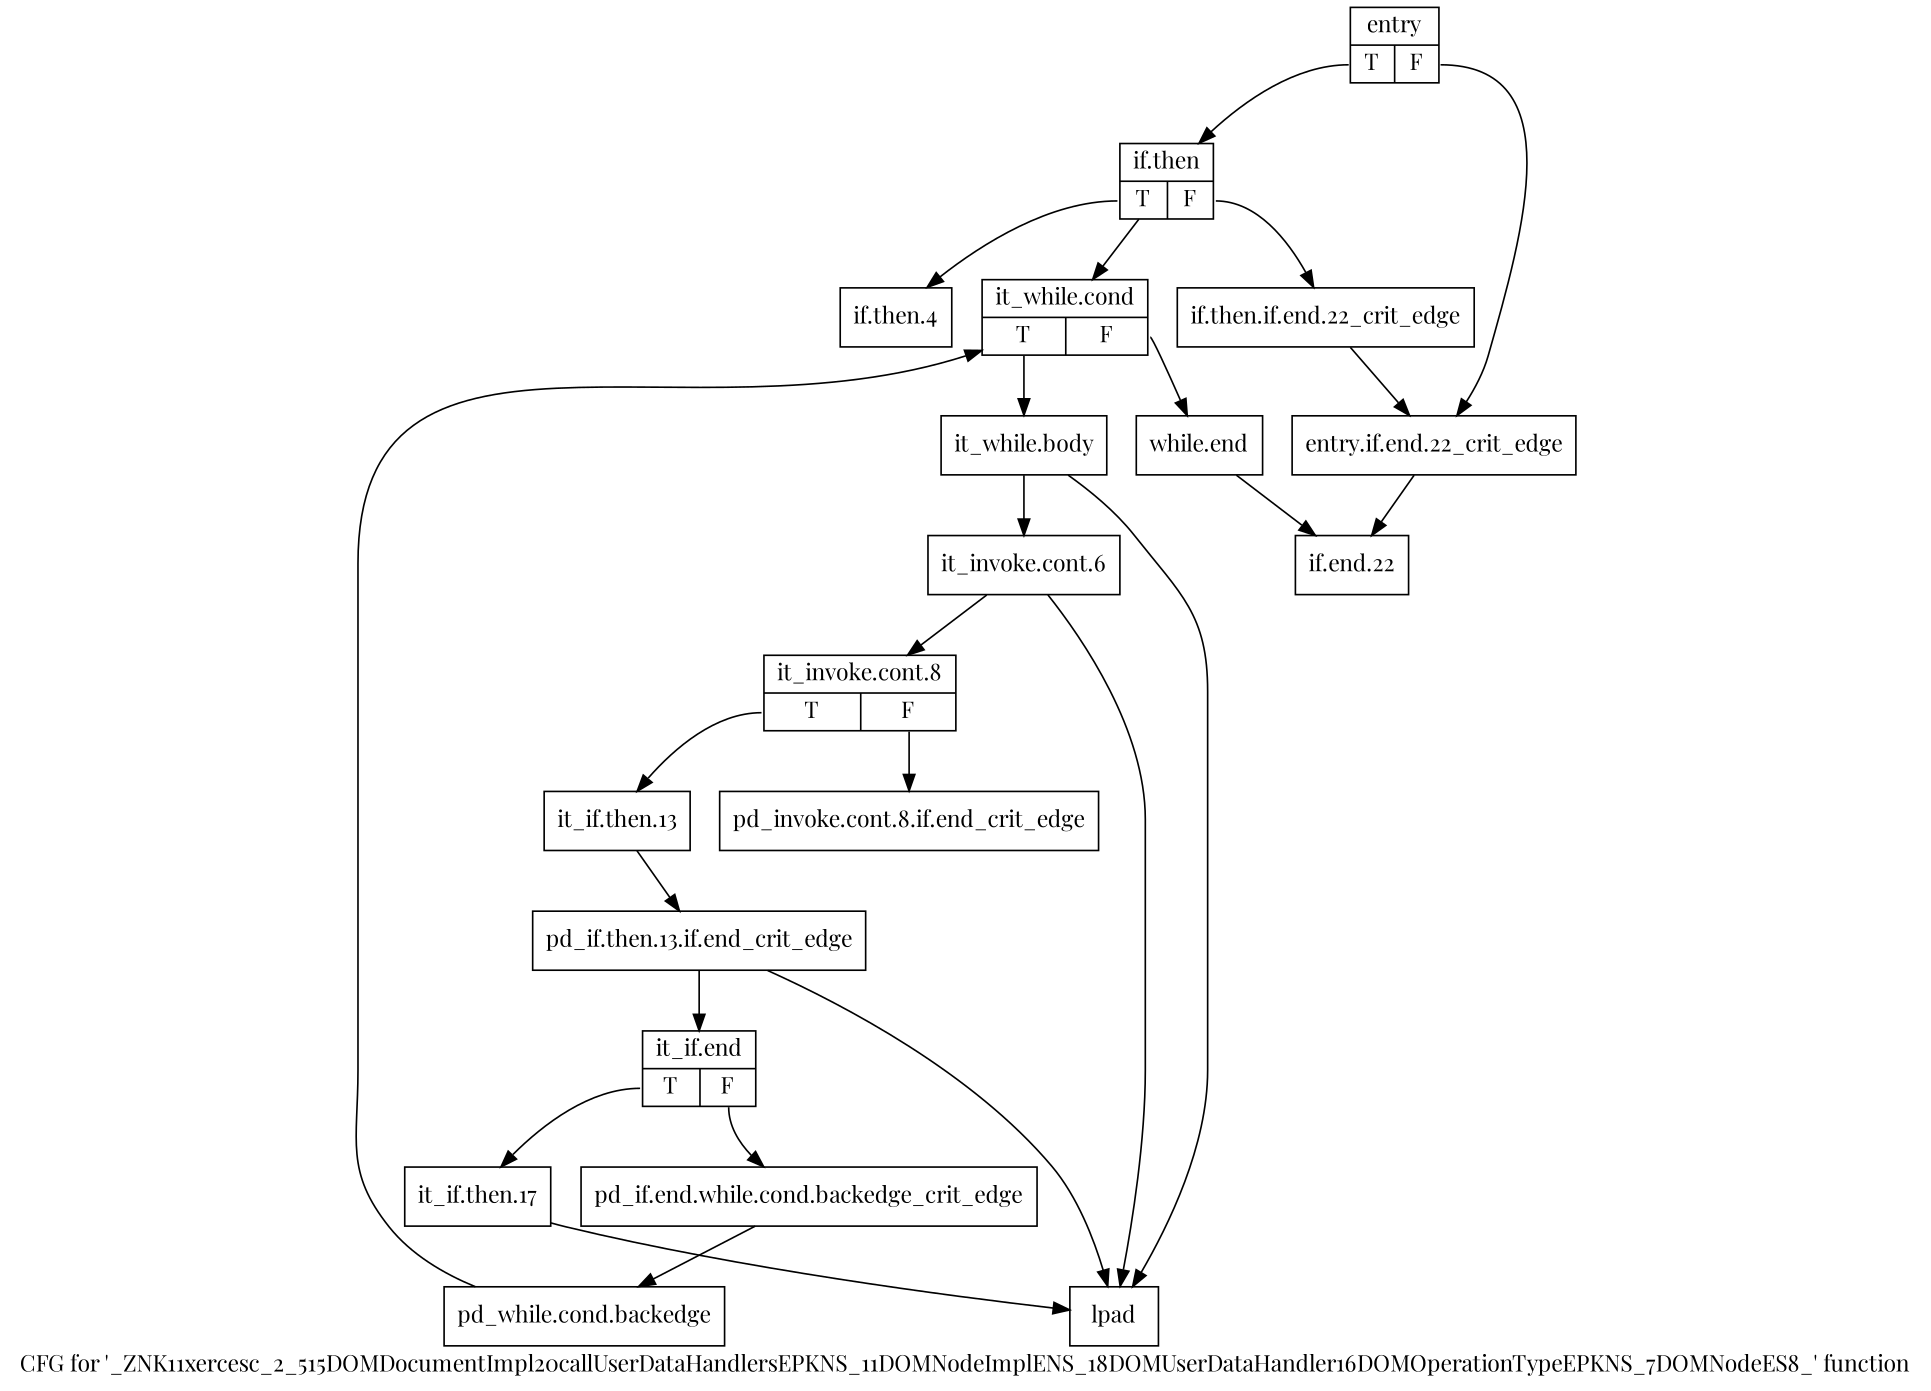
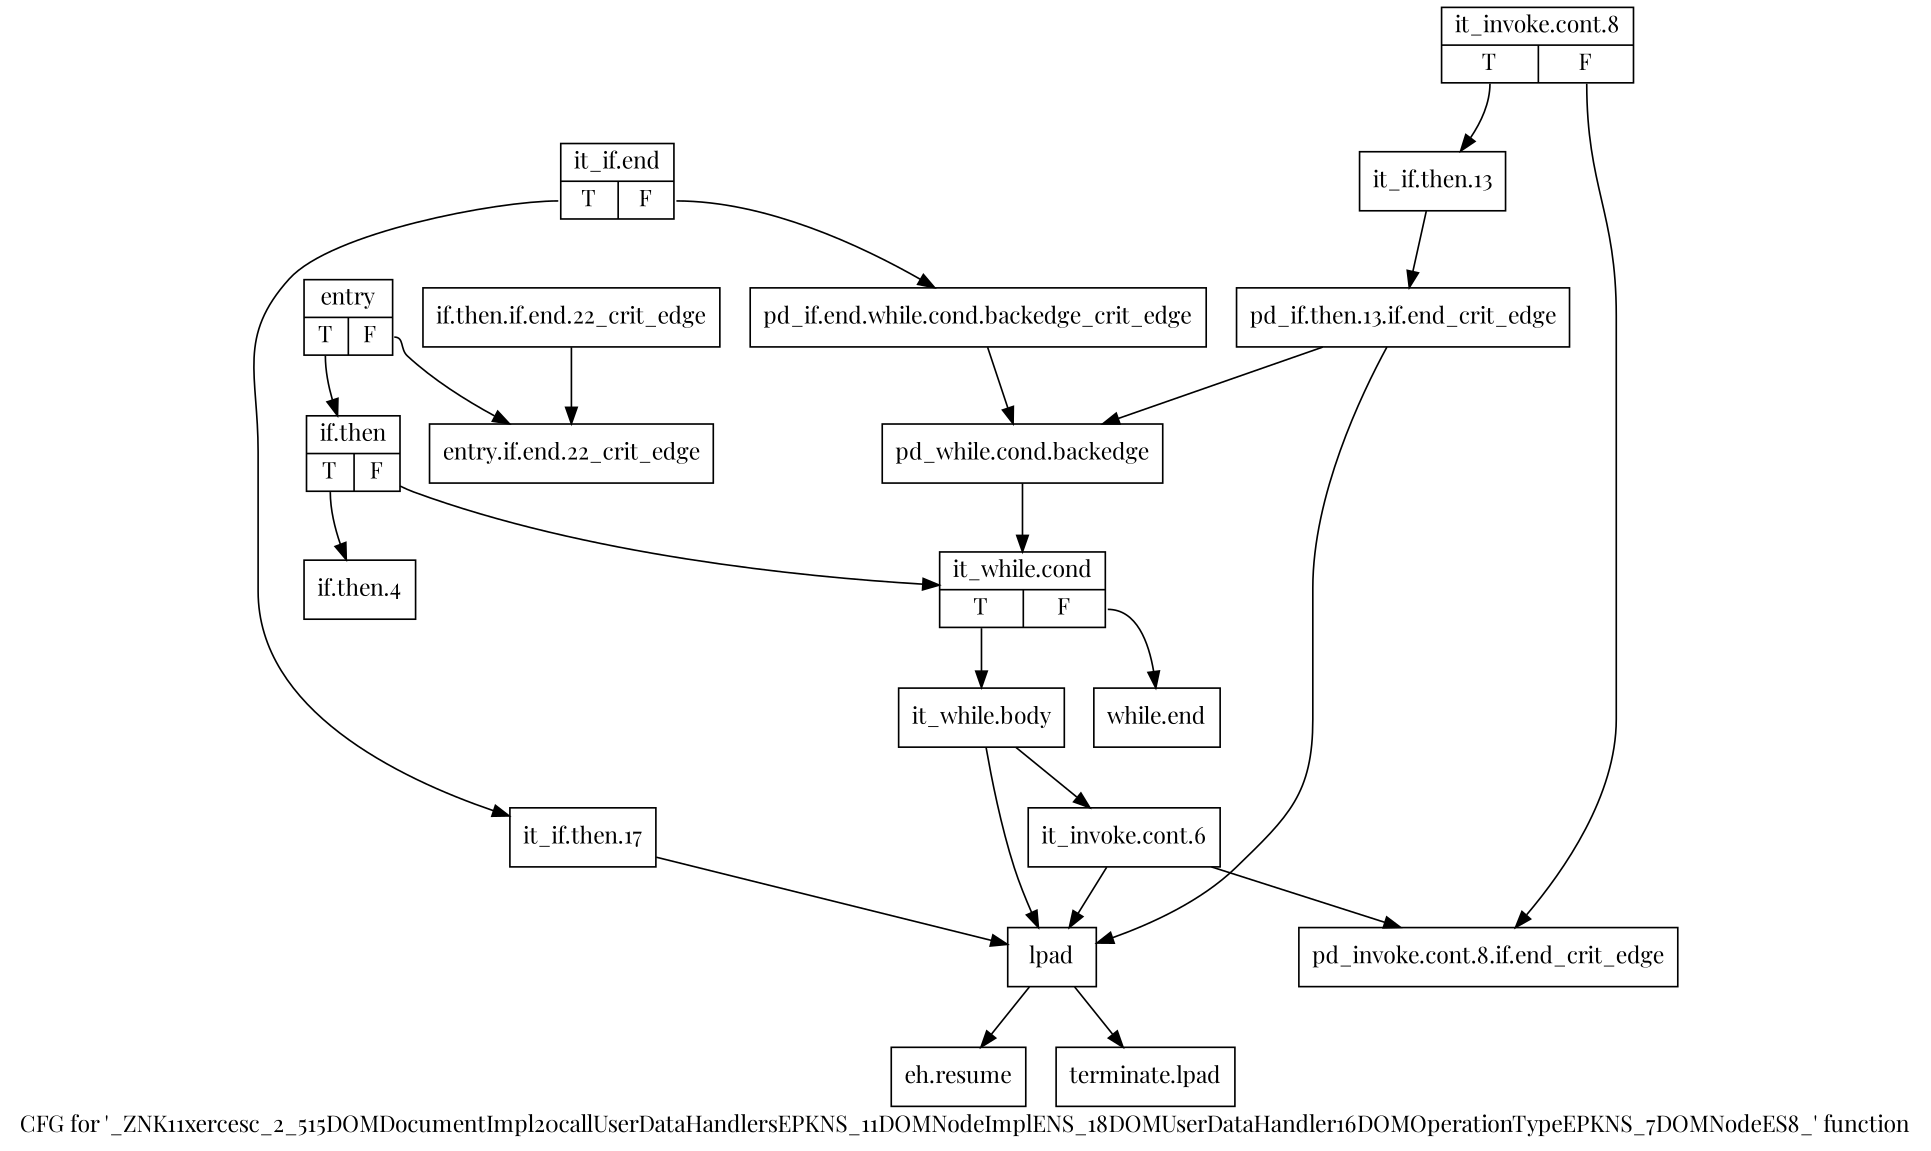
edge "if.then" -> "if.then.if.end.22_crit_edge": removed
node "if.end.22": removed
edge "it_invoke.cont.6" -> "it_invoke.cont.8": now "it_invoke.cont.6" -> "pd_invoke.cont.8.if.end_crit_edge"
edge "pd_if.then.13.if.end_crit_edge" -> "it_if.end": now "pd_if.then.13.if.end_crit_edge" -> "pd_while.cond.backedge"
node "eh.resume": added
node "terminate.lpad": added
